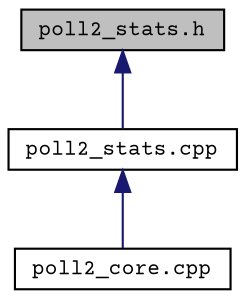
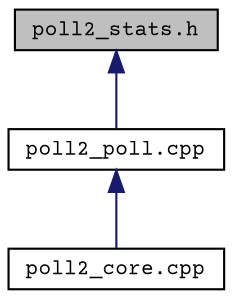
node "poll2_stats.cpp": label "poll2_stats.cpp" -> "poll2_poll.cpp"
